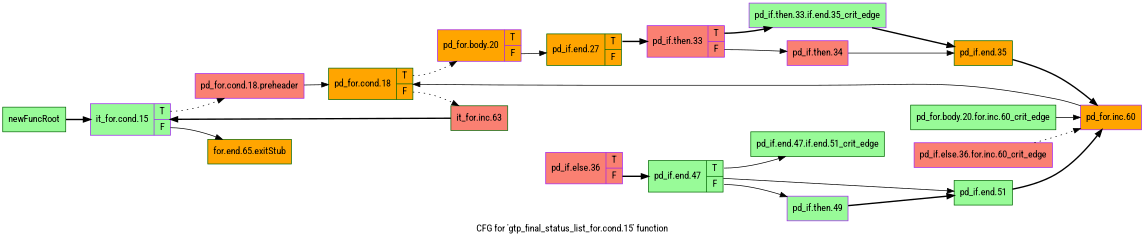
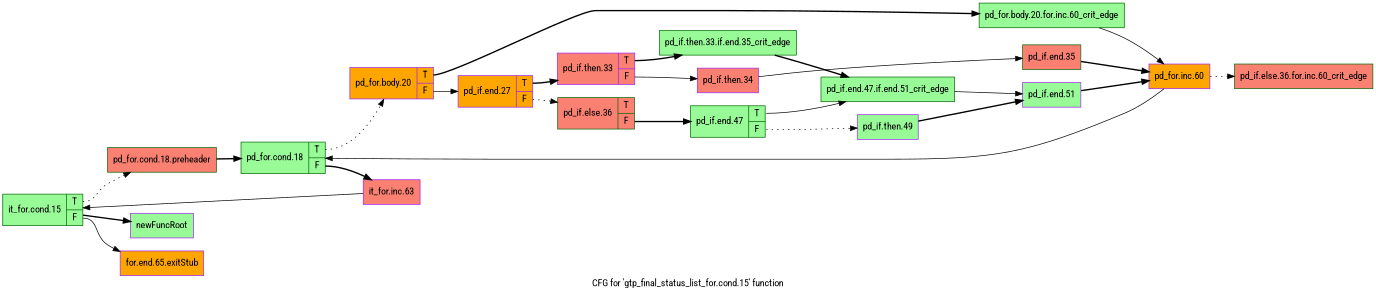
edge "pd_for.body.20" -> "pd_for.body.20.for.inc.60_crit_edge": added
node "pd_if.then.33.if.end.35_crit_edge": color purple -> darkgreen
edge "pd_if.then.33.if.end.35_crit_edge" -> "pd_if.end.35": now "pd_if.then.33.if.end.35_crit_edge" -> "pd_if.end.47.if.end.51_crit_edge"
node "pd_if.end.27": color darkgreen -> purple
node "pd_if.end.35": fillcolor orange -> salmon
node "pd_for.cond.18": fillcolor orange -> palegreen
edge "pd_for.cond.18.preheader" -> "pd_for.cond.18": style solid -> bold
node "pd_for.cond.18.preheader": color purple -> darkgreen
edge "pd_for.cond.18" -> "it_for.inc.63": style dotted -> bold
edge "pd_if.end.27" -> "pd_if.else.36": added
node "it_for.inc.63": color darkgreen -> purple
node "newFuncRoot": color darkgreen -> purple
edge "newFuncRoot" -> "it_for.cond.15": reversed
node "it_for.cond.15": color purple -> darkgreen
edge "it_for.inc.63" -> "it_for.cond.15": style bold -> solid
edge "pd_if.else.36.for.inc.60_crit_edge" -> "pd_for.inc.60": reversed
node "for.end.65.exitStub": color darkgreen -> purple
node "pd_if.else.36.for.inc.60_crit_edge": color purple -> darkgreen
node "pd_if.else.36": color purple -> darkgreen
edge "pd_if.end.47" -> "pd_if.end.51": now "pd_if.end.47.if.end.51_crit_edge" -> "pd_if.end.51"
edge "pd_if.end.47" -> "pd_if.then.49": style solid -> dotted
node "pd_if.end.51": color darkgreen -> purple
